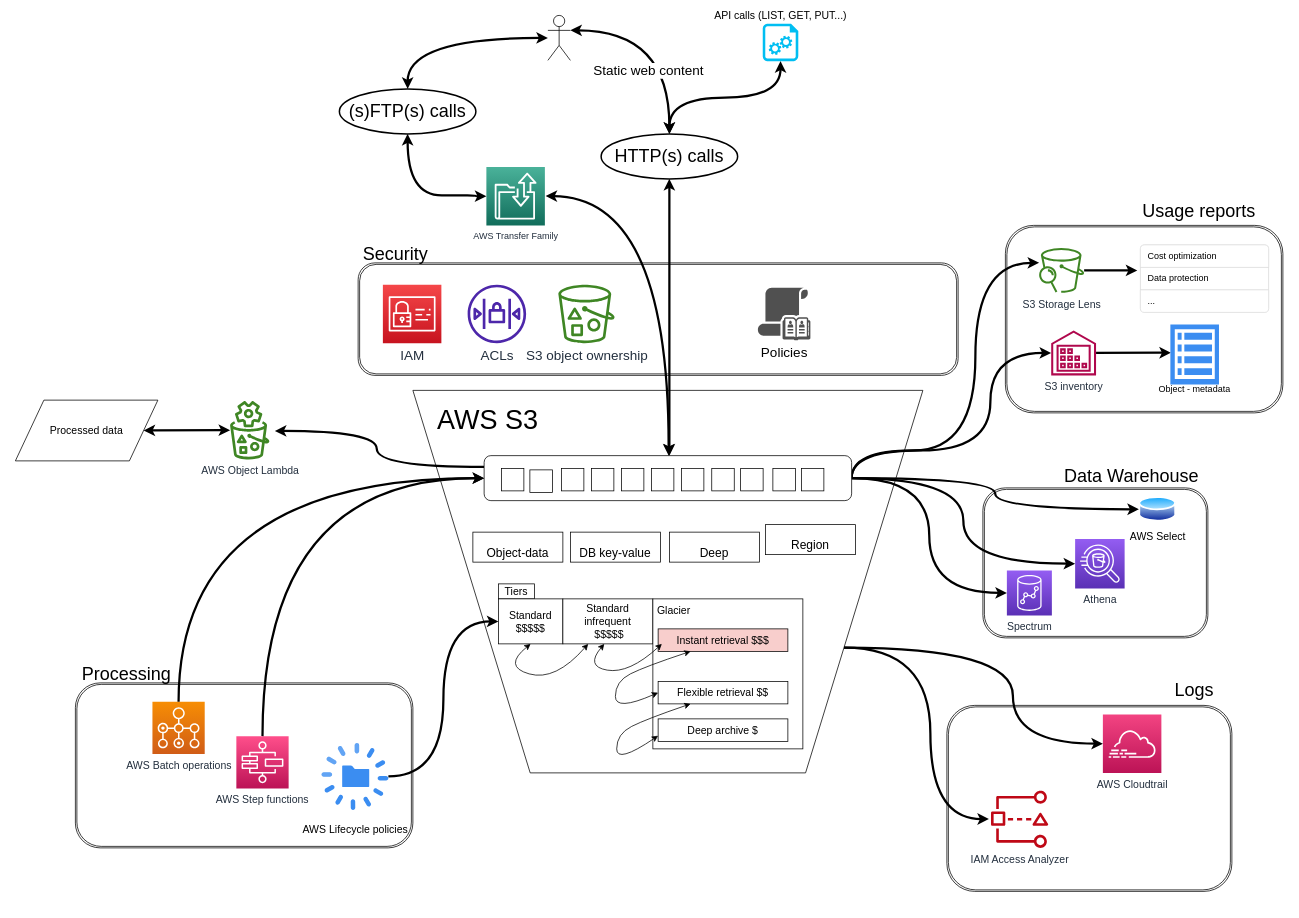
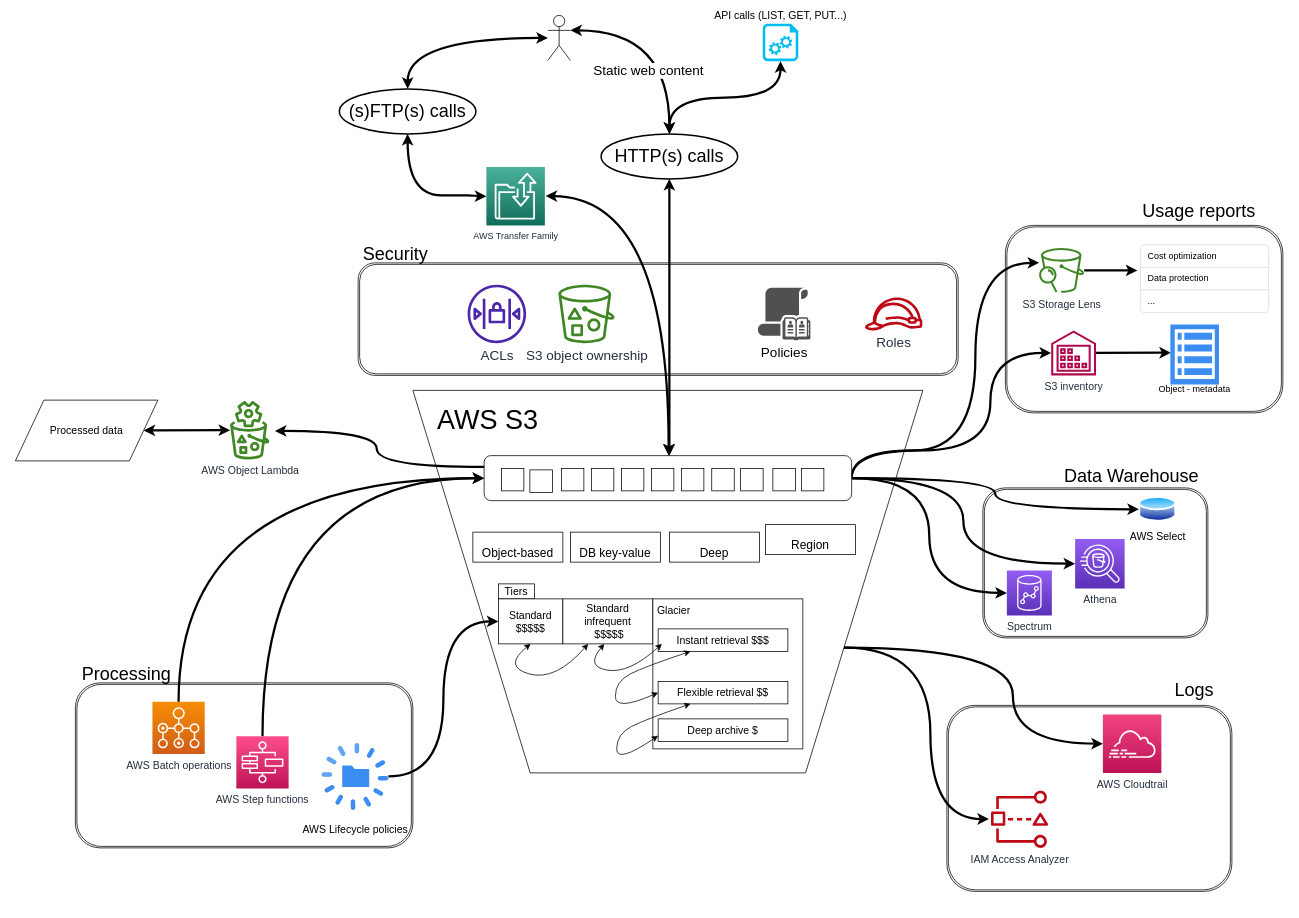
node "IAM": removed
node "Roles": added
node "Object-data": label "Object-data" -> "Object-based"
node "Instant retrieval $$$": fillcolor #f8cecc -> #ffffff
